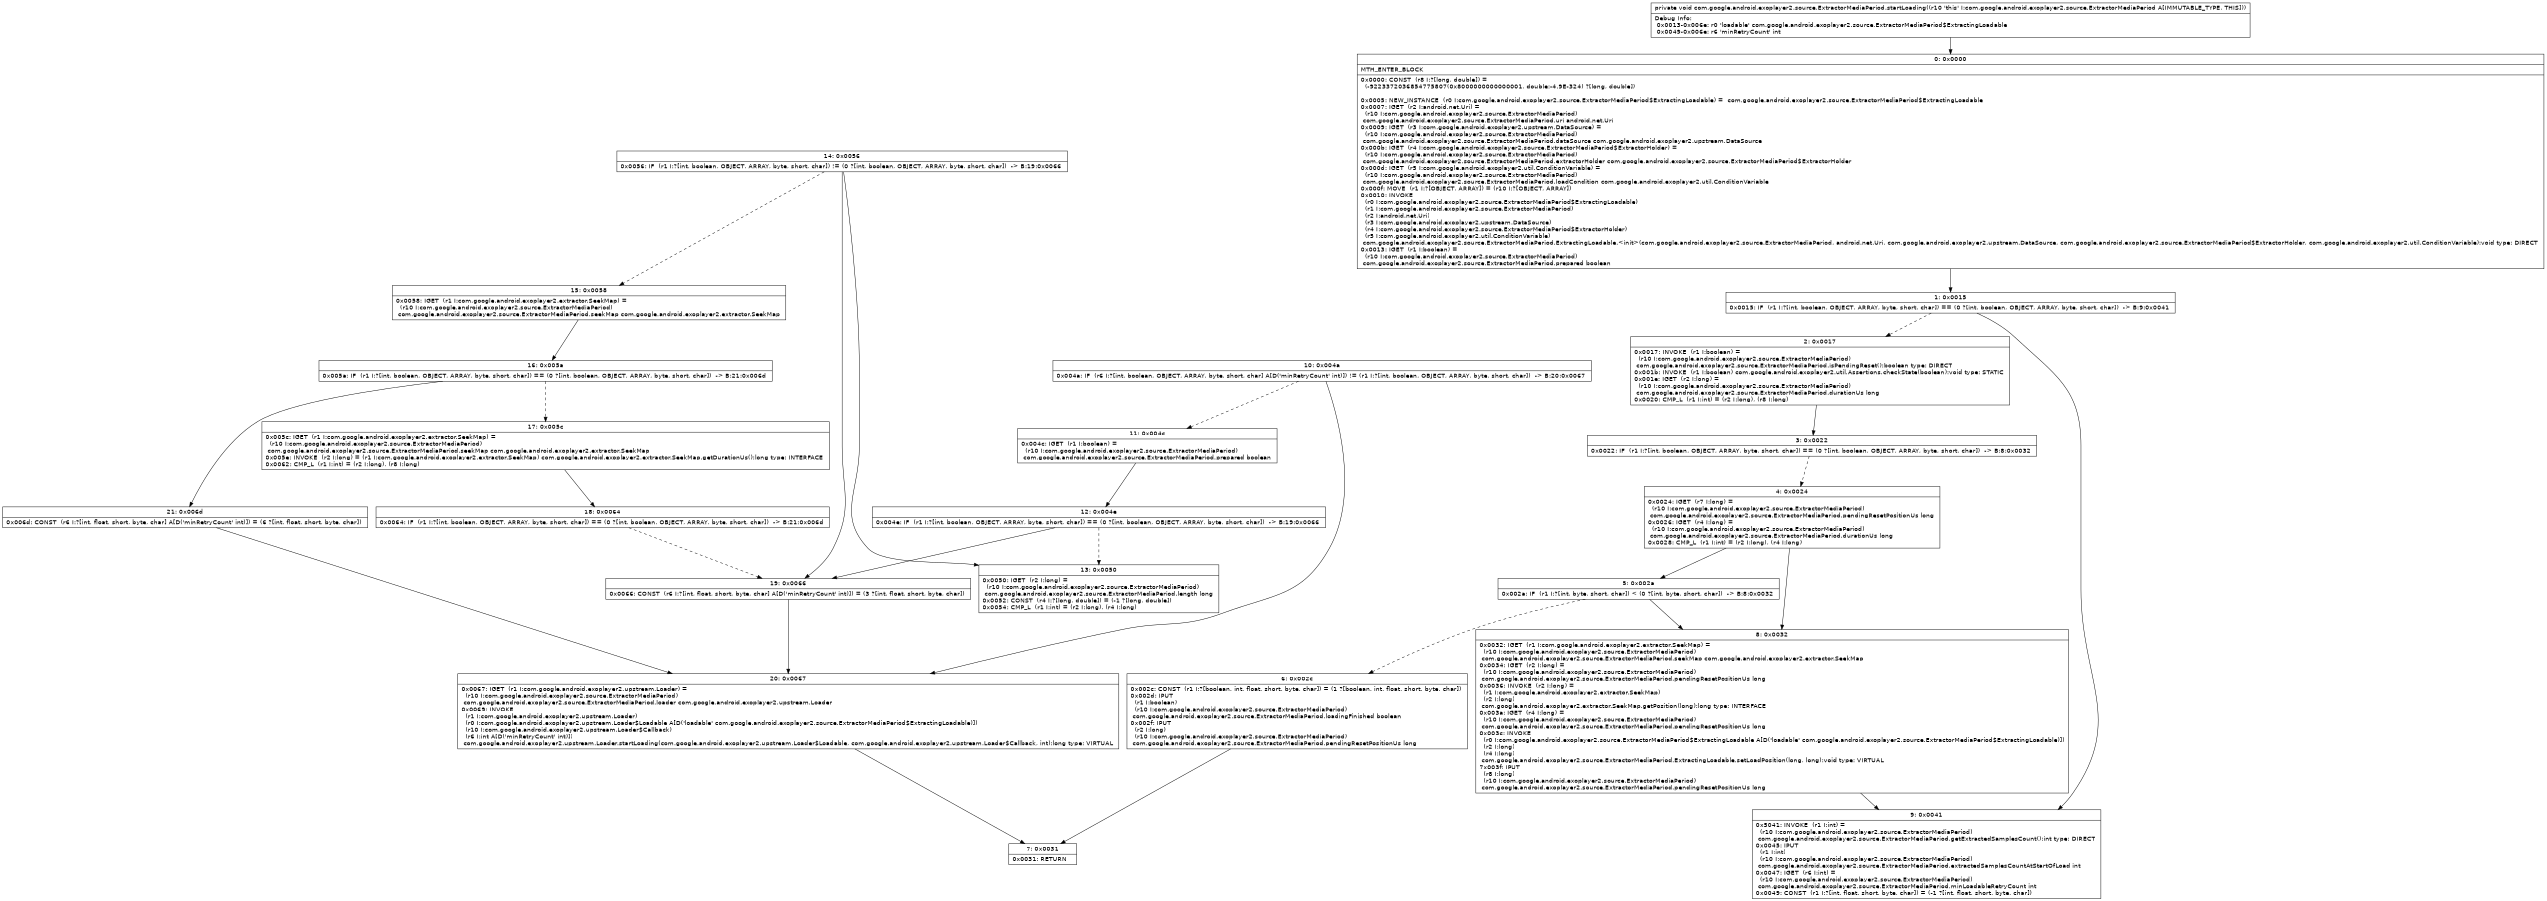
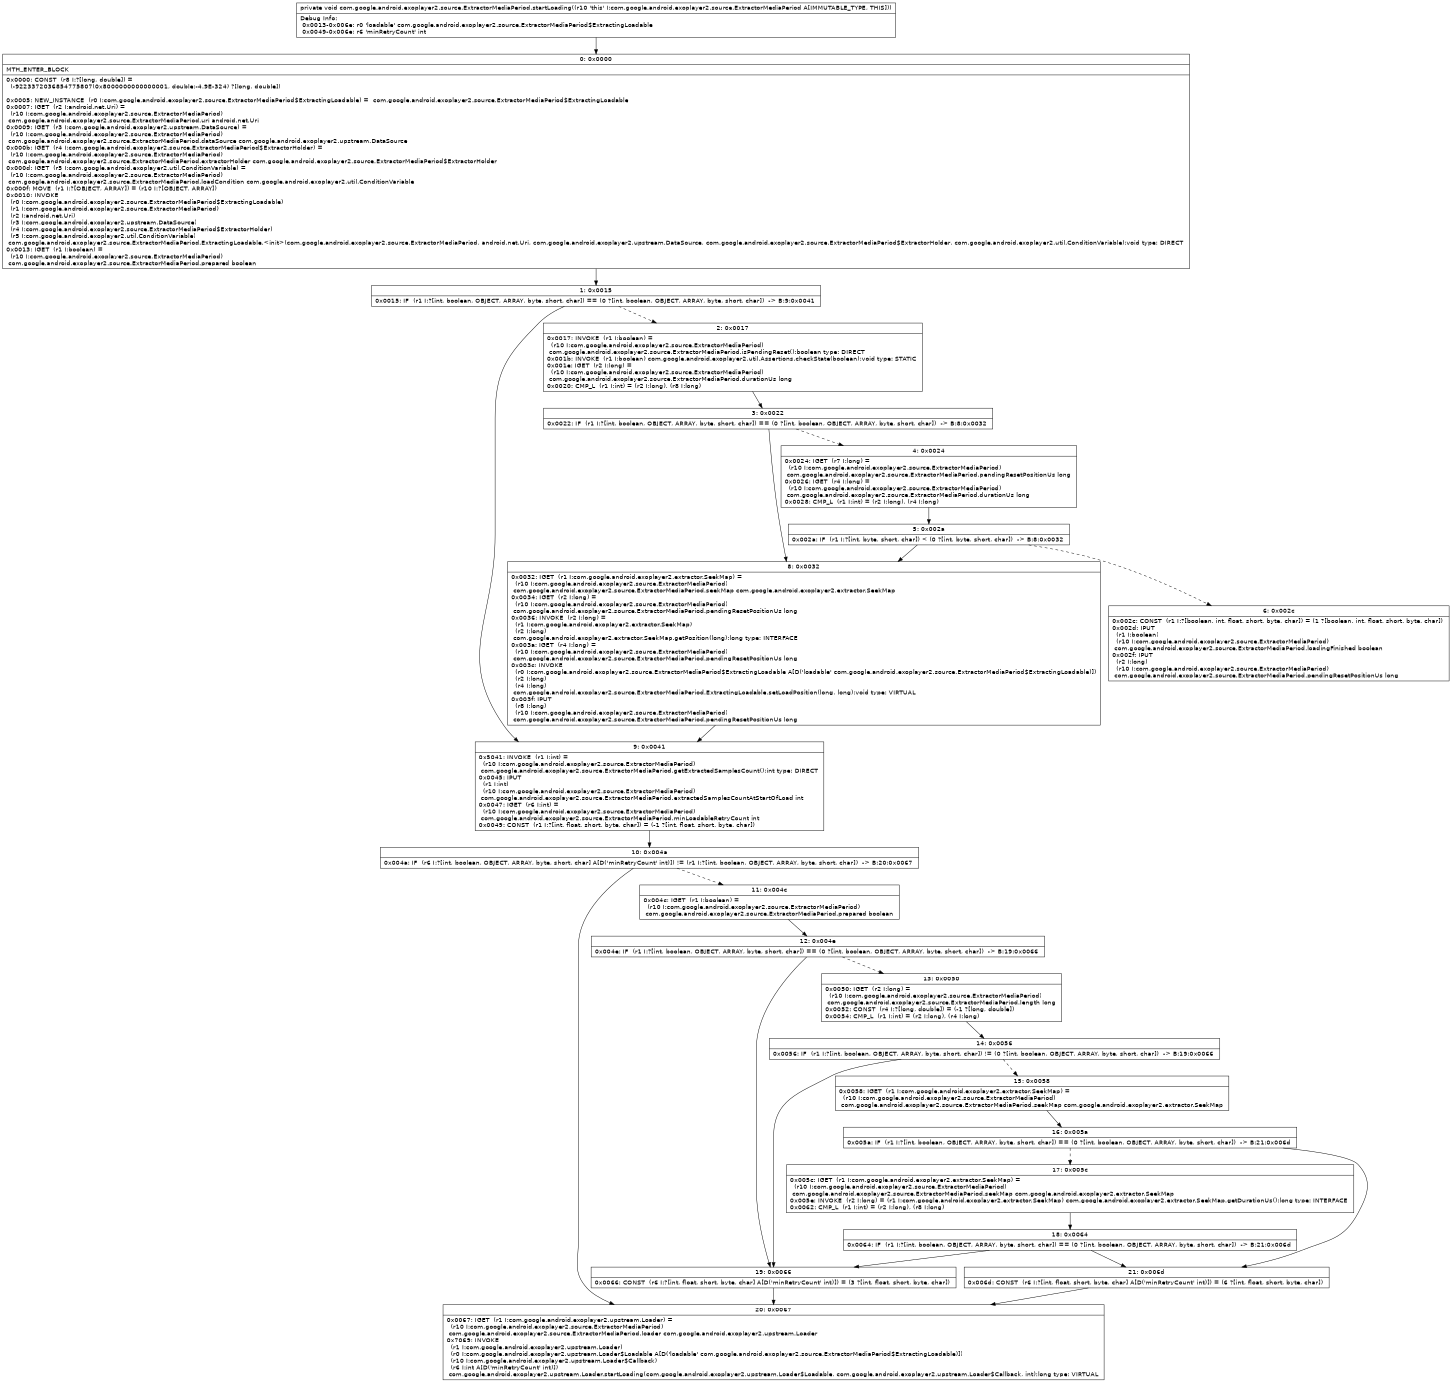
edge "14: 0x0056" -> "13: 0x0050": reversed
edge "18: 0x0064" -> "19: 0x0066": style dashed -> solid
edge "4: 0x0024" -> "8: 0x0032": now "3: 0x0022" -> "8: 0x0032"
node "20: 0x0067": text "0x0069: INVOKE" -> "0x7069: INVOKE"
node "8: 0x0032": text "7x003f: IPUT" -> "0x003f: IPUT"
edge "9: 0x0041" -> "10: 0x004a": added
node "7: 0x0031": removed
edge "18: 0x0064" -> "21: 0x006d": added
